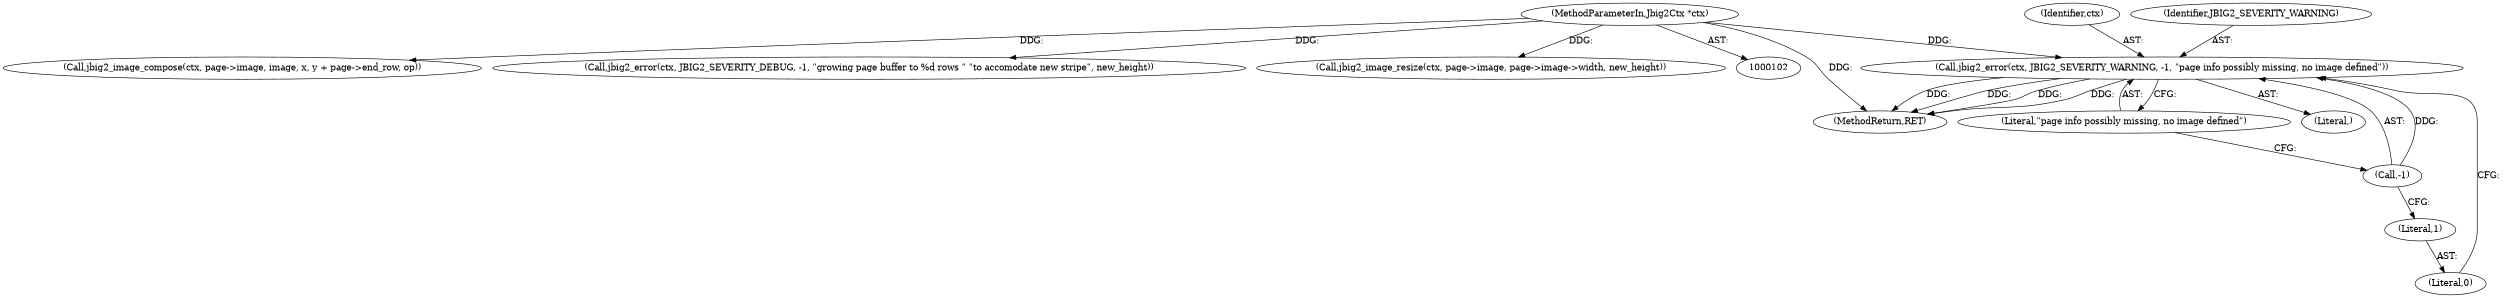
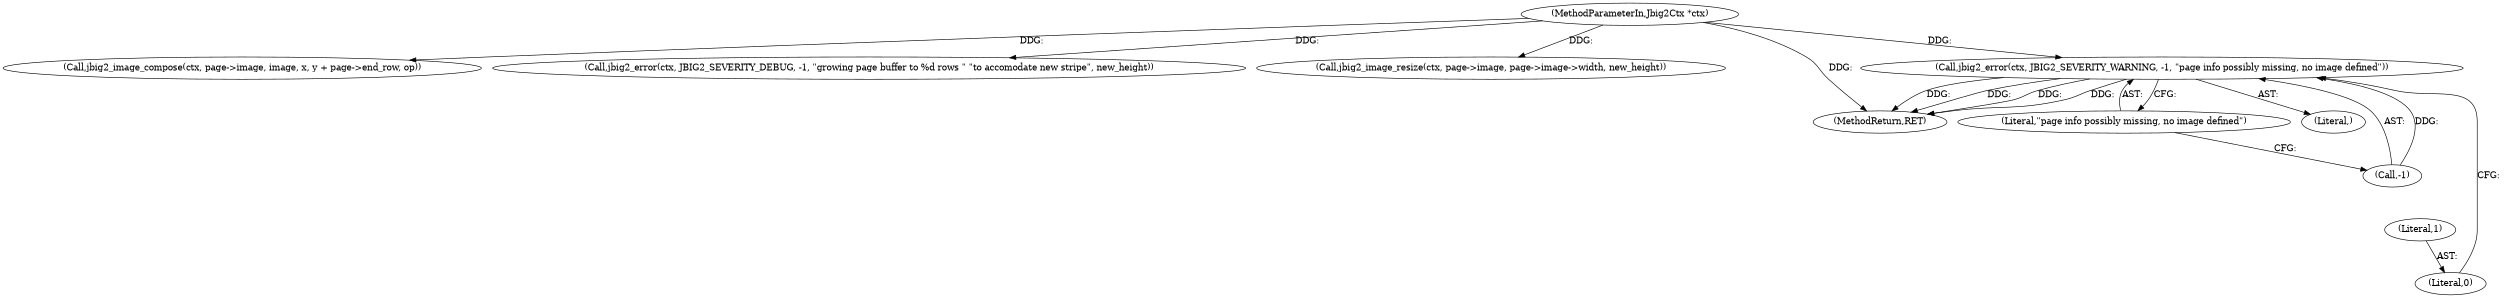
node "(Identifier,ctx)": removed
node "(Identifier,JBIG2_SEVERITY_WARNING)": removed
node "1000102": removed
edge "(Call,-1)" -> "(Literal,1)": removed, label "CFG:"
